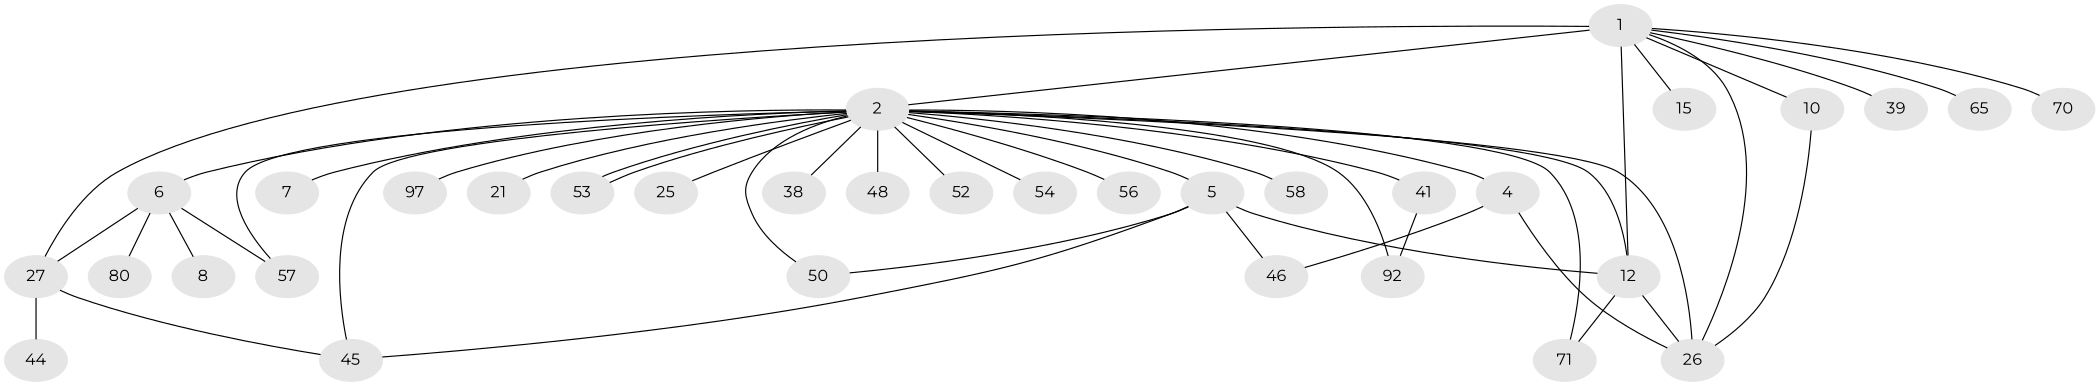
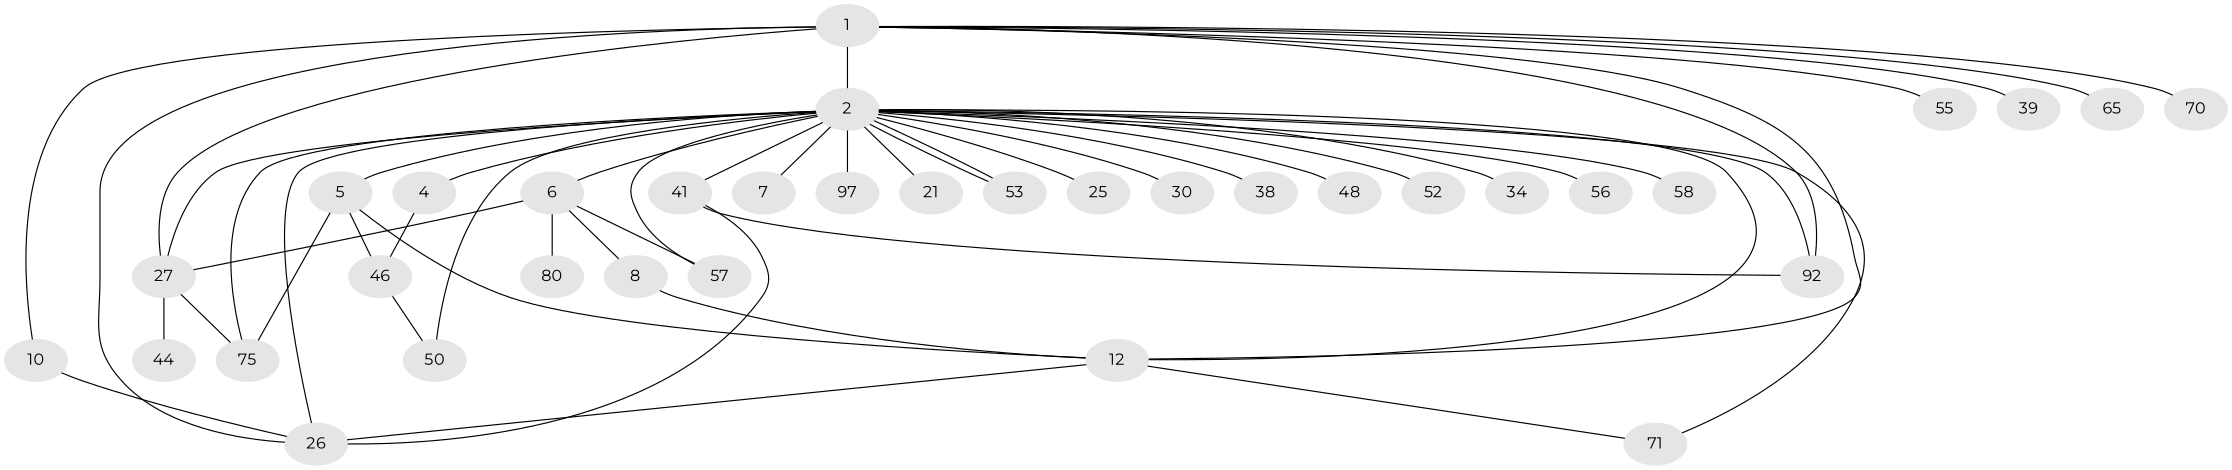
edge "1" -- "92": added
node "15": label "15" -> "55"
edge "2" -- "27": added
node "54": label "54" -> "34"
node "30": added
edge "5" -- "50": now "46" -- "50"
edge "4" -- "26": now "41" -- "26"
edge "8" -- "12": added
node "45": label "45" -> "75"
